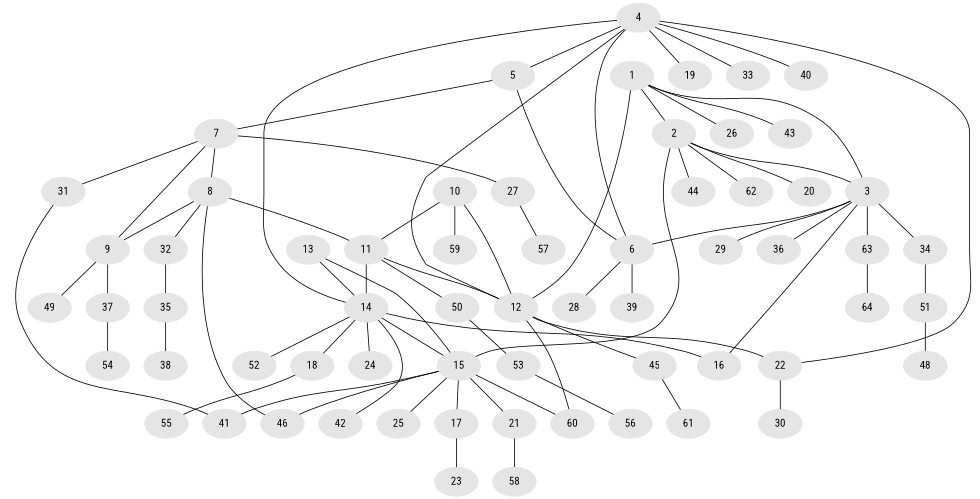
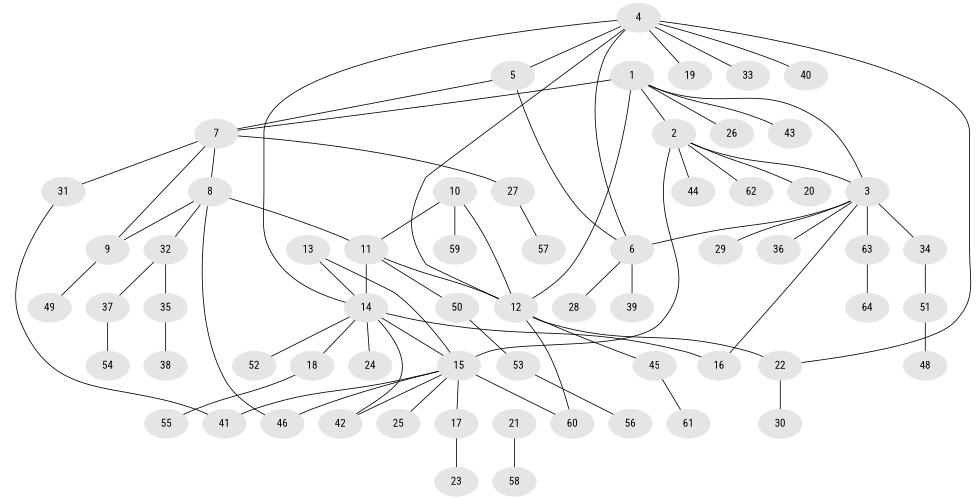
edge "1" -- "7": added
edge "9" -- "37": now "32" -- "37"
edge "15" -- "21": now "15" -- "42"
